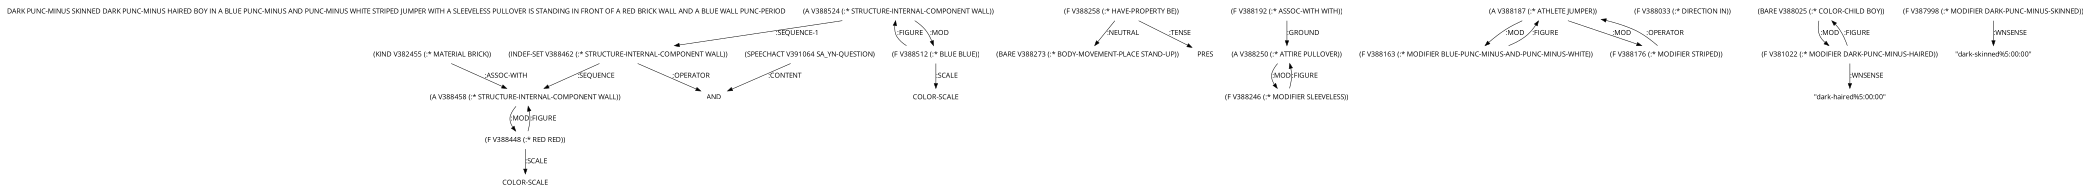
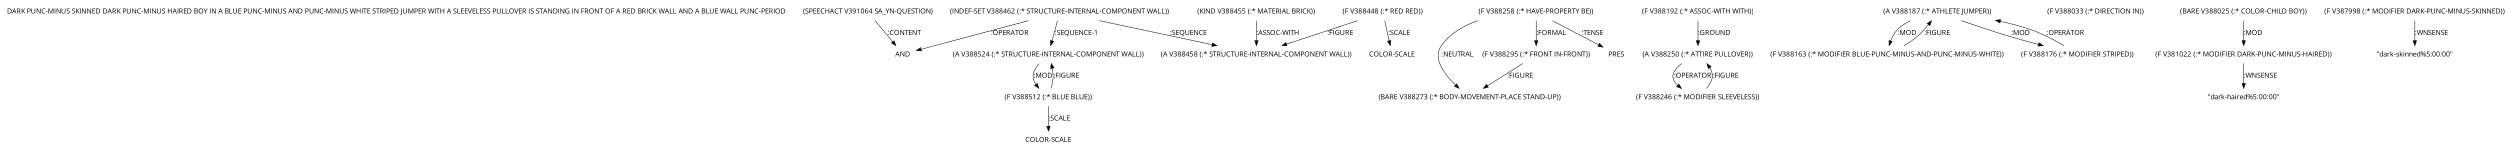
edge "(A V388524 (:* STRUCTURE-INTERNAL-COMPONENT WALL))" -> "(INDEF-SET V388462 (:* STRUCTURE-INTERNAL-COMPONENT WALL))": reversed
edge "(F V381022 (:* MODIFIER DARK-PUNC-MINUS-HAIRED))" -> "(BARE V388025 (:* COLOR-CHILD BOY))": removed, label ":FIGURE"
node "(KIND V382455 (:* MATERIAL BRICK))": label "(KIND V382455 (:* MATERIAL BRICK))" -> "(KIND V388455 (:* MATERIAL BRICK))"
node "(F V388295 (:* FRONT IN-FRONT))": added
edge "(A V388250 (:* ATTIRE PULLOVER))" -> "(F V388246 (:* MODIFIER SLEEVELESS))": label ":MOD" -> ":OPERATOR"
edge "(A V388458 (:* STRUCTURE-INTERNAL-COMPONENT WALL))" -> "(F V388448 (:* RED RED))": removed, label ":MOD"
